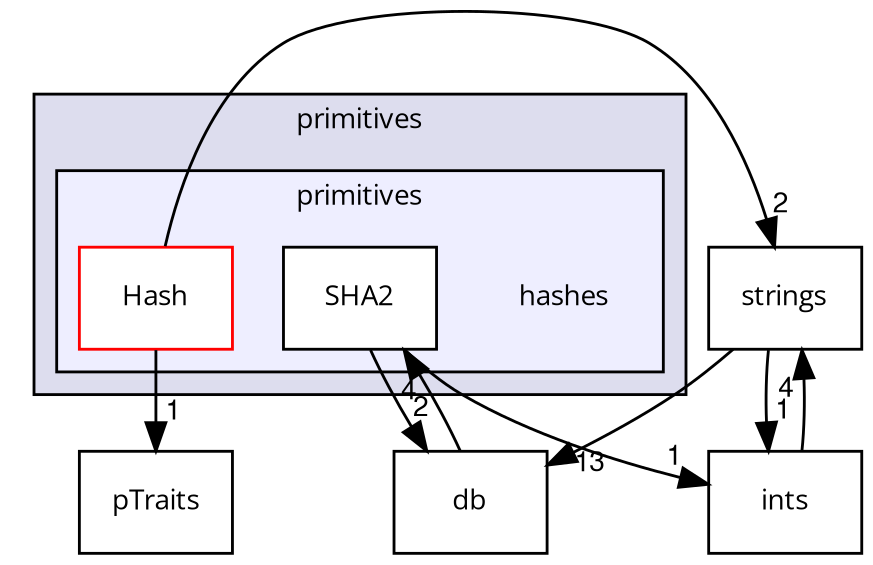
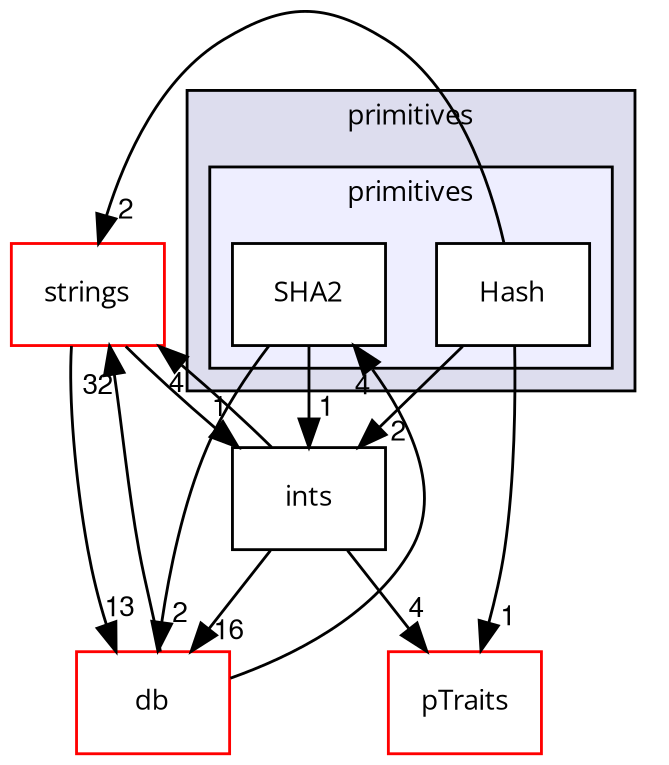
node "Hash": color red -> black
node "hashes": removed
node "strings": color black -> red
edge "Hash" -> "ints": added
node "pTraits": color black -> red
node "db": color black -> red
edge "db" -> "strings": added
edge "ints" -> "pTraits": added
edge "ints" -> "db": added
